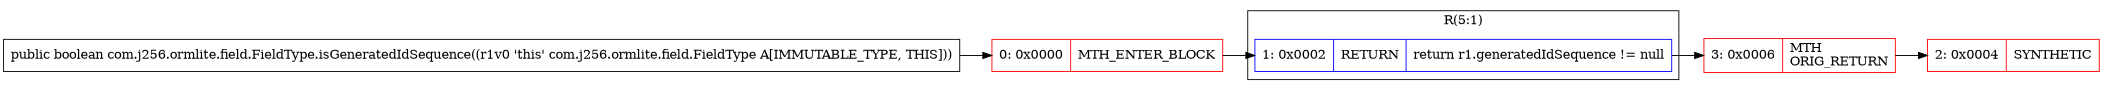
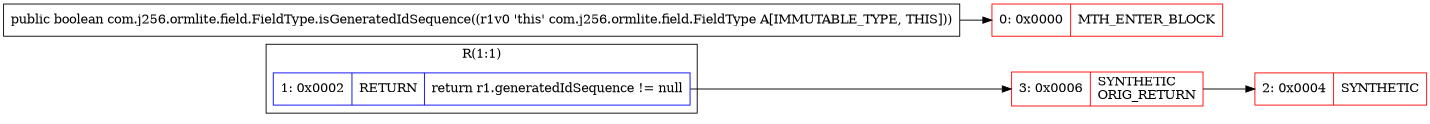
cluster "R(5:1)": label "R(5:1)" -> "R(1:1)"
node "3: 0x0006": text "MTH" -> "SYNTHETIC"
edge "0: 0x0000" -> "1: 0x0002": removed
